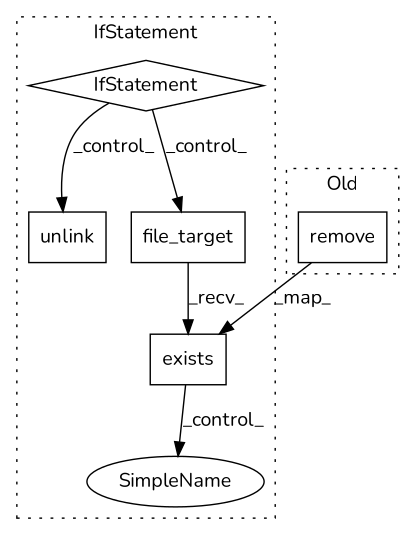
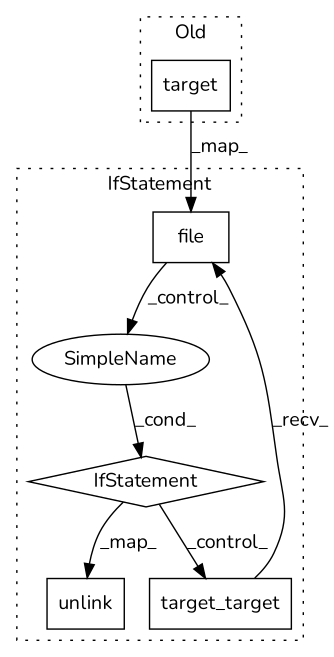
edge "IfStatement" -> "unlink": label "_control_" -> "_map_"
node "file_target": label "file_target" -> "target_target"
node "remove": label "remove" -> "target"
node "exists": label "exists" -> "file"
edge "SimpleName" -> "IfStatement": added, label "_cond_"
